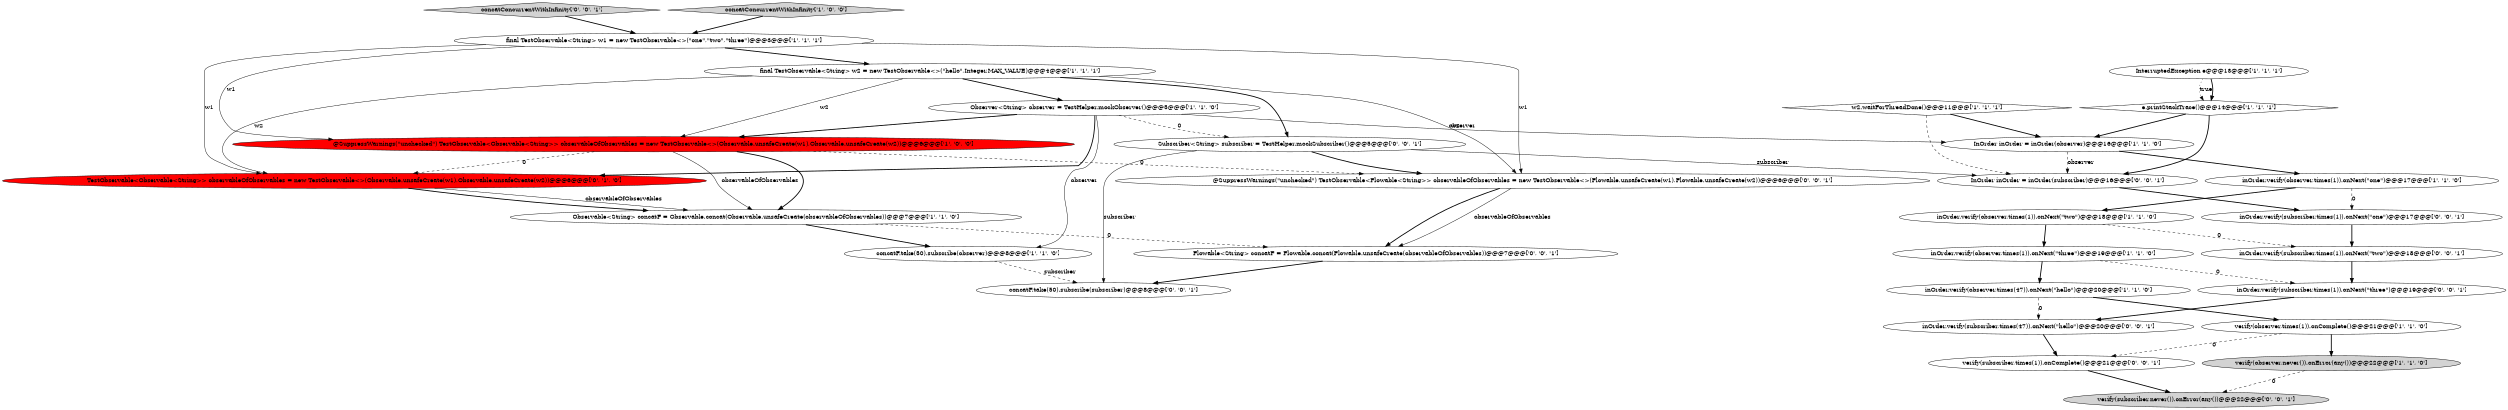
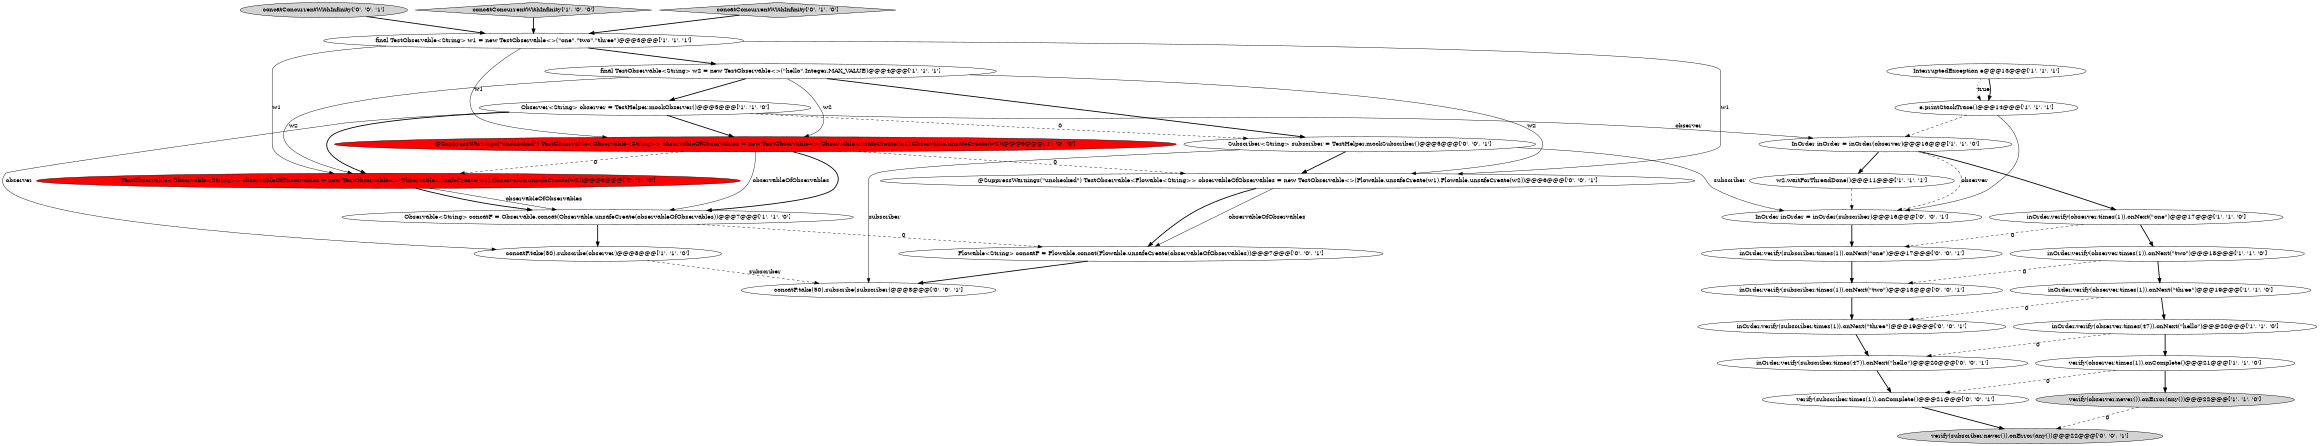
node "concatConcurrentWithInfinity['0', '0', '1']": shape diamond -> ellipse
node "concatConcurrentWithInfinity['0', '1', '0']": added
node "w2.waitForThreadDone()@@@11@@@['1', '1', '1']": shape diamond -> ellipse
node "e.printStackTrace()@@@14@@@['1', '1', '1']": shape diamond -> ellipse
edge "w2.waitForThreadDone()@@@11@@@['1', '1', '1']" -> "InOrder inOrder = inOrder(observer)@@@16@@@['1', '1', '0']": reversed
edge "e.printStackTrace()@@@14@@@['1', '1', '1']" -> "InOrder inOrder = inOrder(observer)@@@16@@@['1', '1', '0']": style bold -> dashed
edge "e.printStackTrace()@@@14@@@['1', '1', '1']" -> "InOrder inOrder = inOrder(subscriber)@@@16@@@['0', '0', '1']": style bold -> solid
